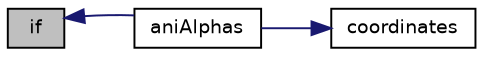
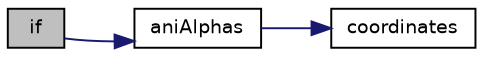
edge "aniAlphas" -> "if": reversed
